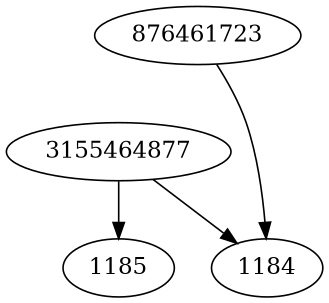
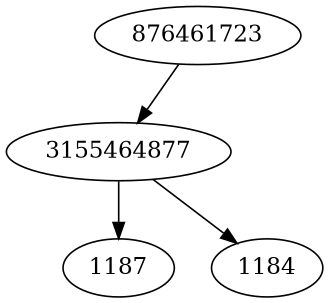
edge "876461723" -> "1184": now "876461723" -> "3155464877"
node "1185": label "1185" -> "1187"
